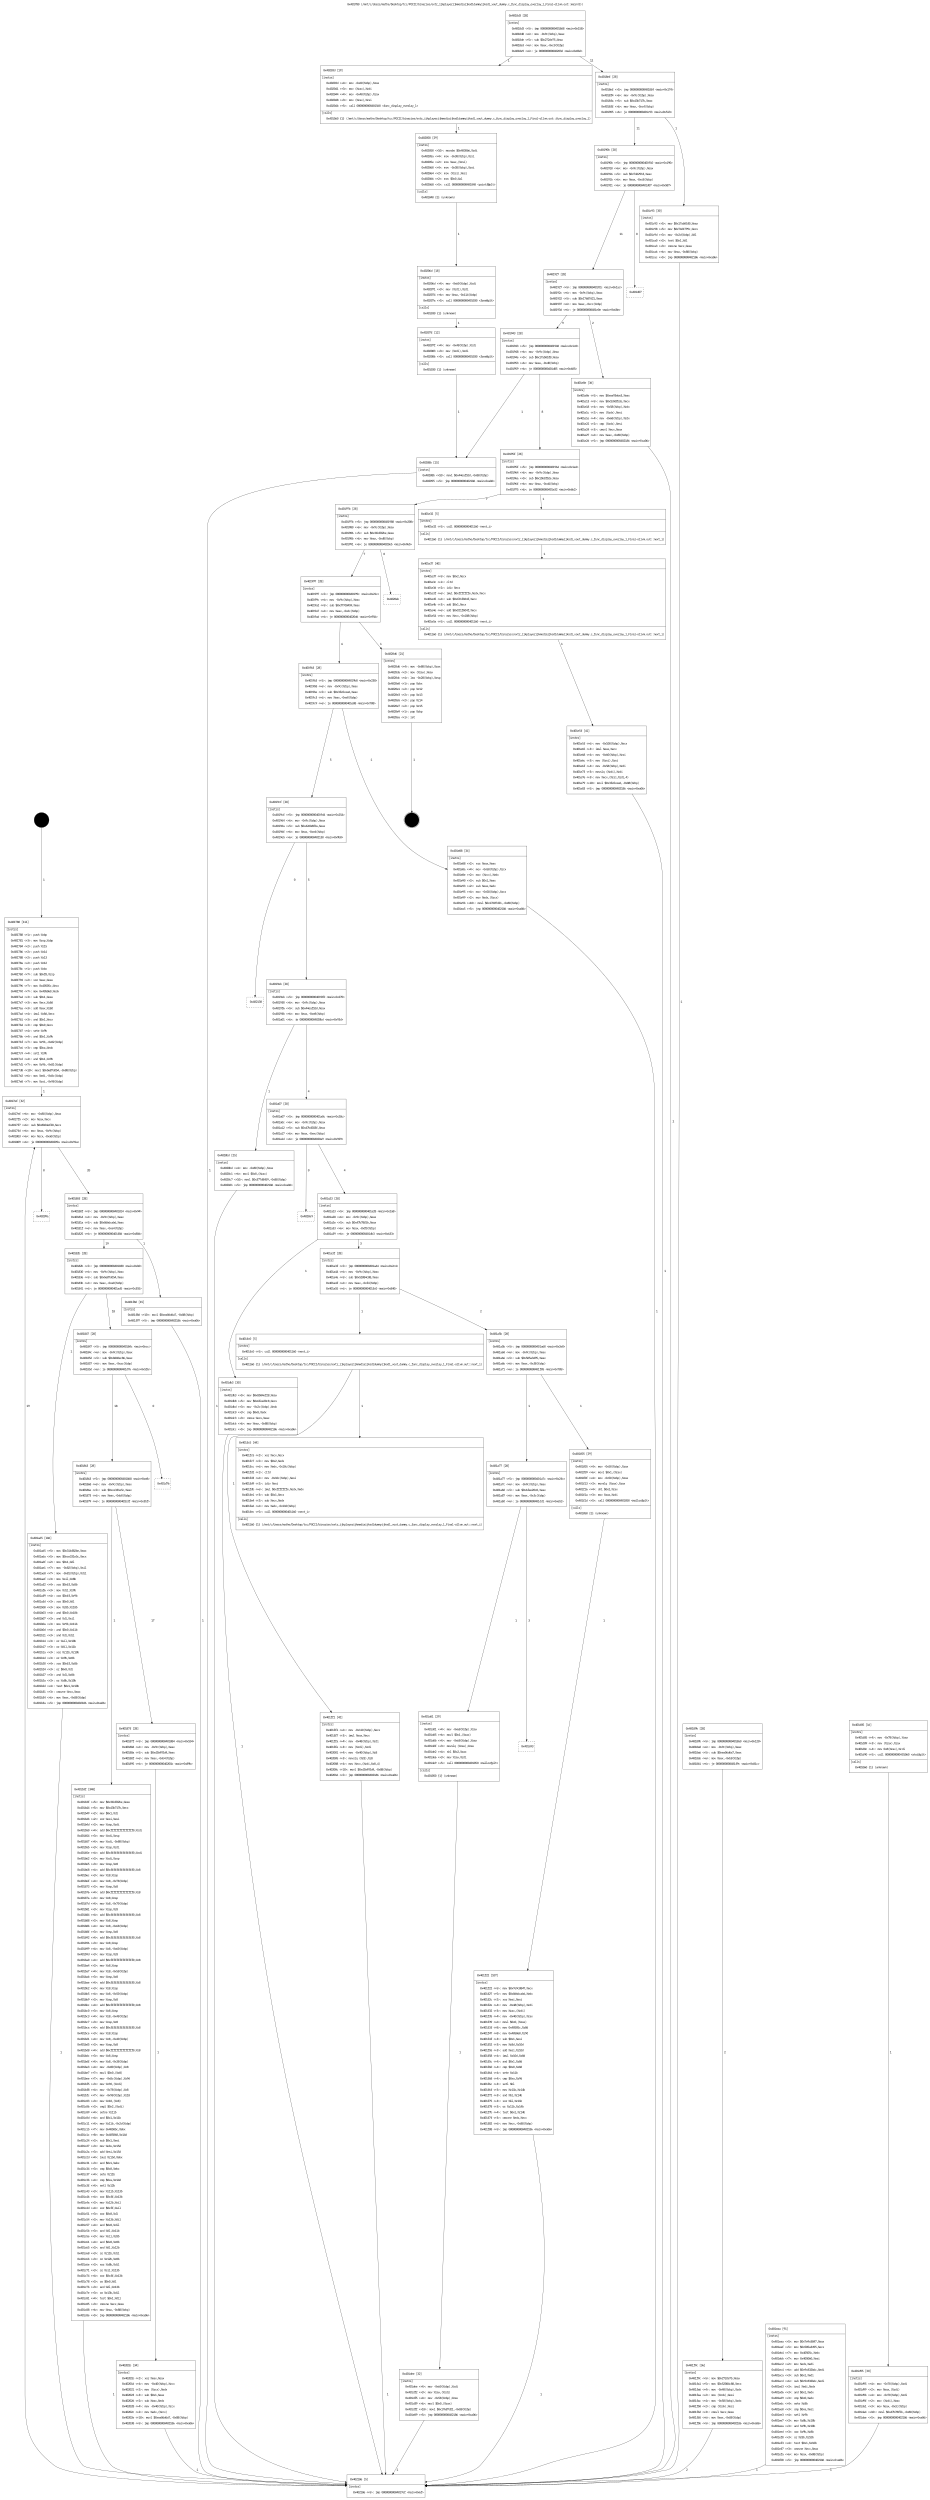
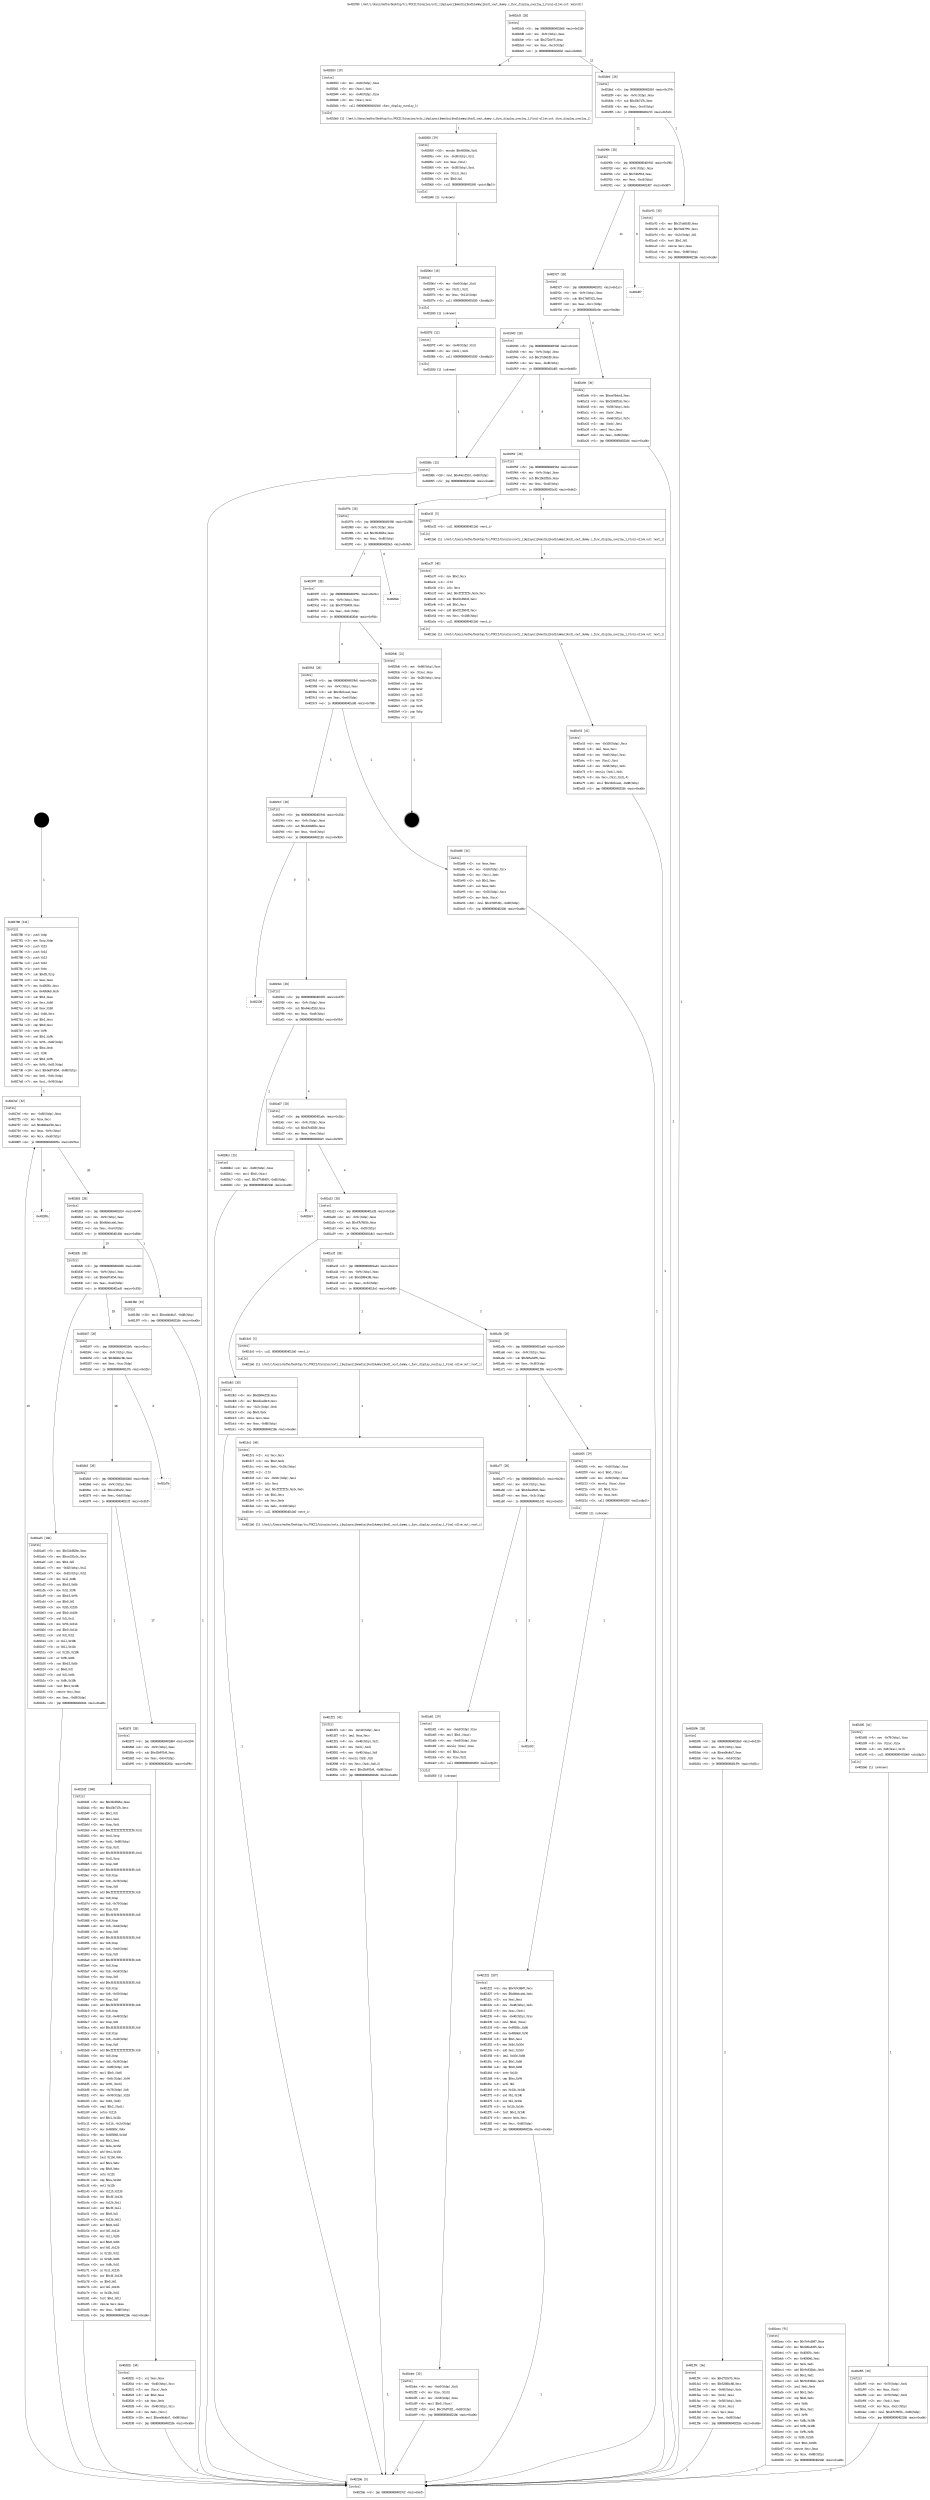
edge "0x401fc0 [5]" -> "0x401ff1 [42]": now "0x401fc5 [44]" -> "0x401ff1 [42]"
